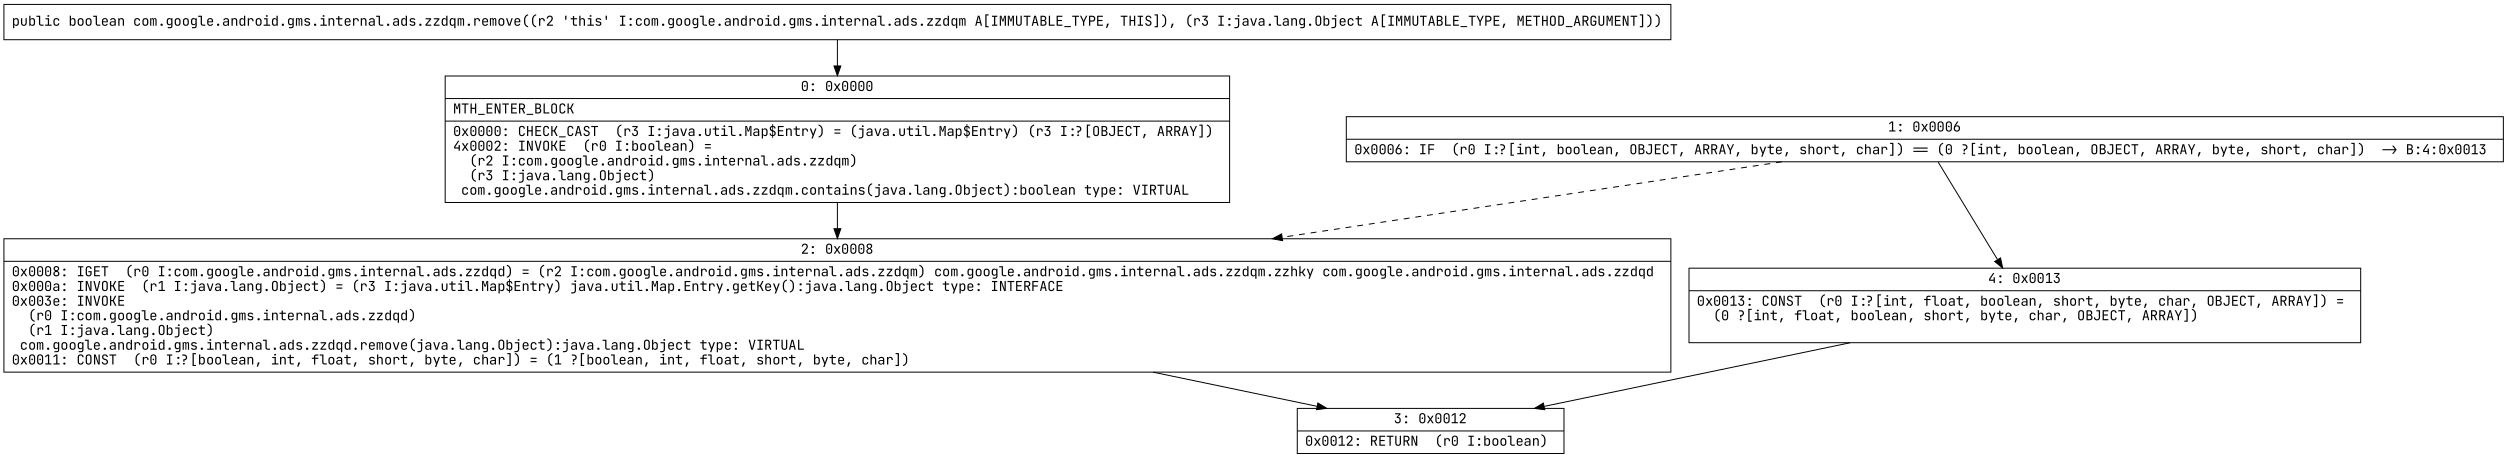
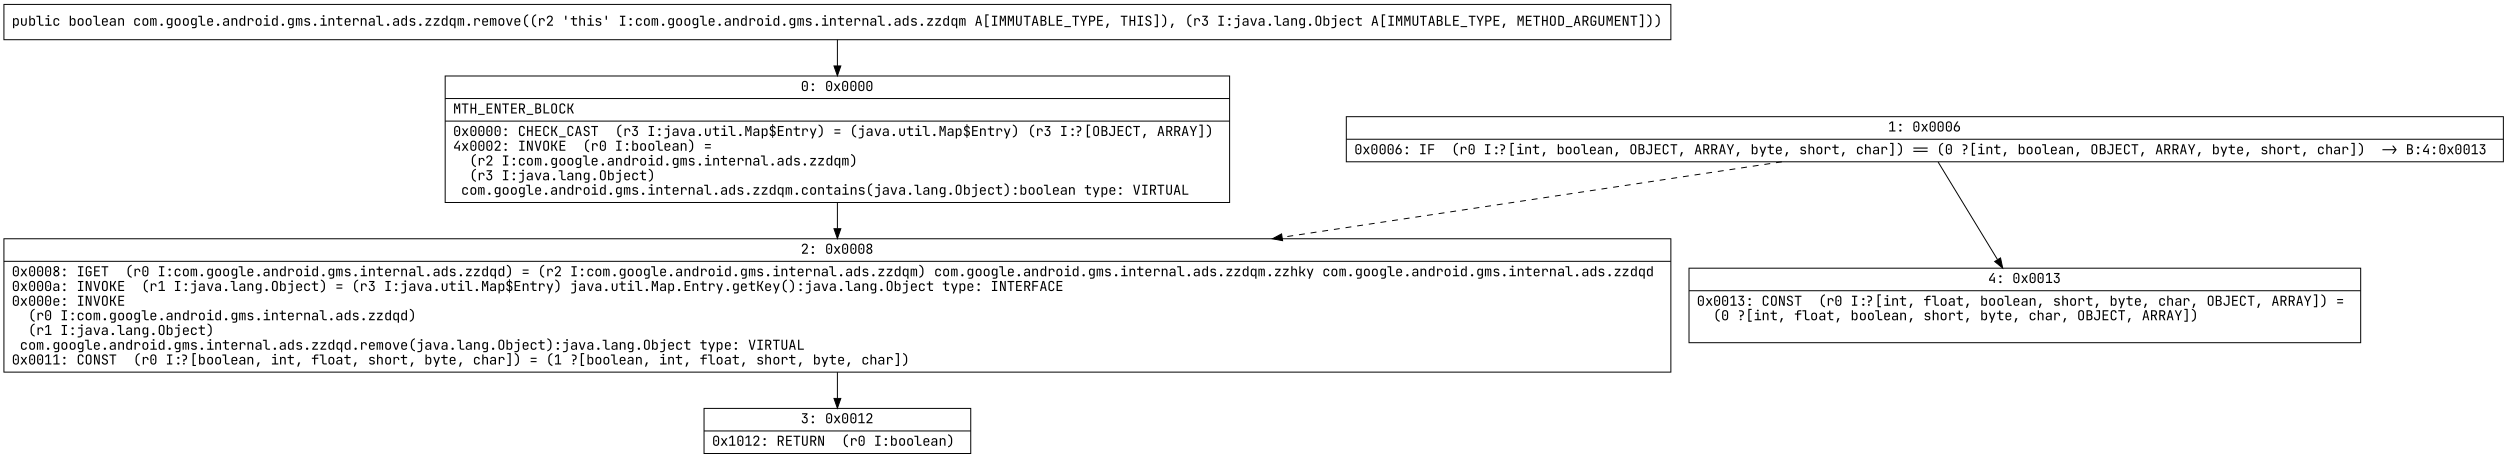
node "2: 0x0008": text "0x003e: INVOKE" -> "0x000e: INVOKE"
edge "4: 0x0013" -> "3: 0x0012": removed
node "3: 0x0012": text "0x0012: RETURN  (r0 I:boolean)" -> "0x1012: RETURN  (r0 I:boolean)"
